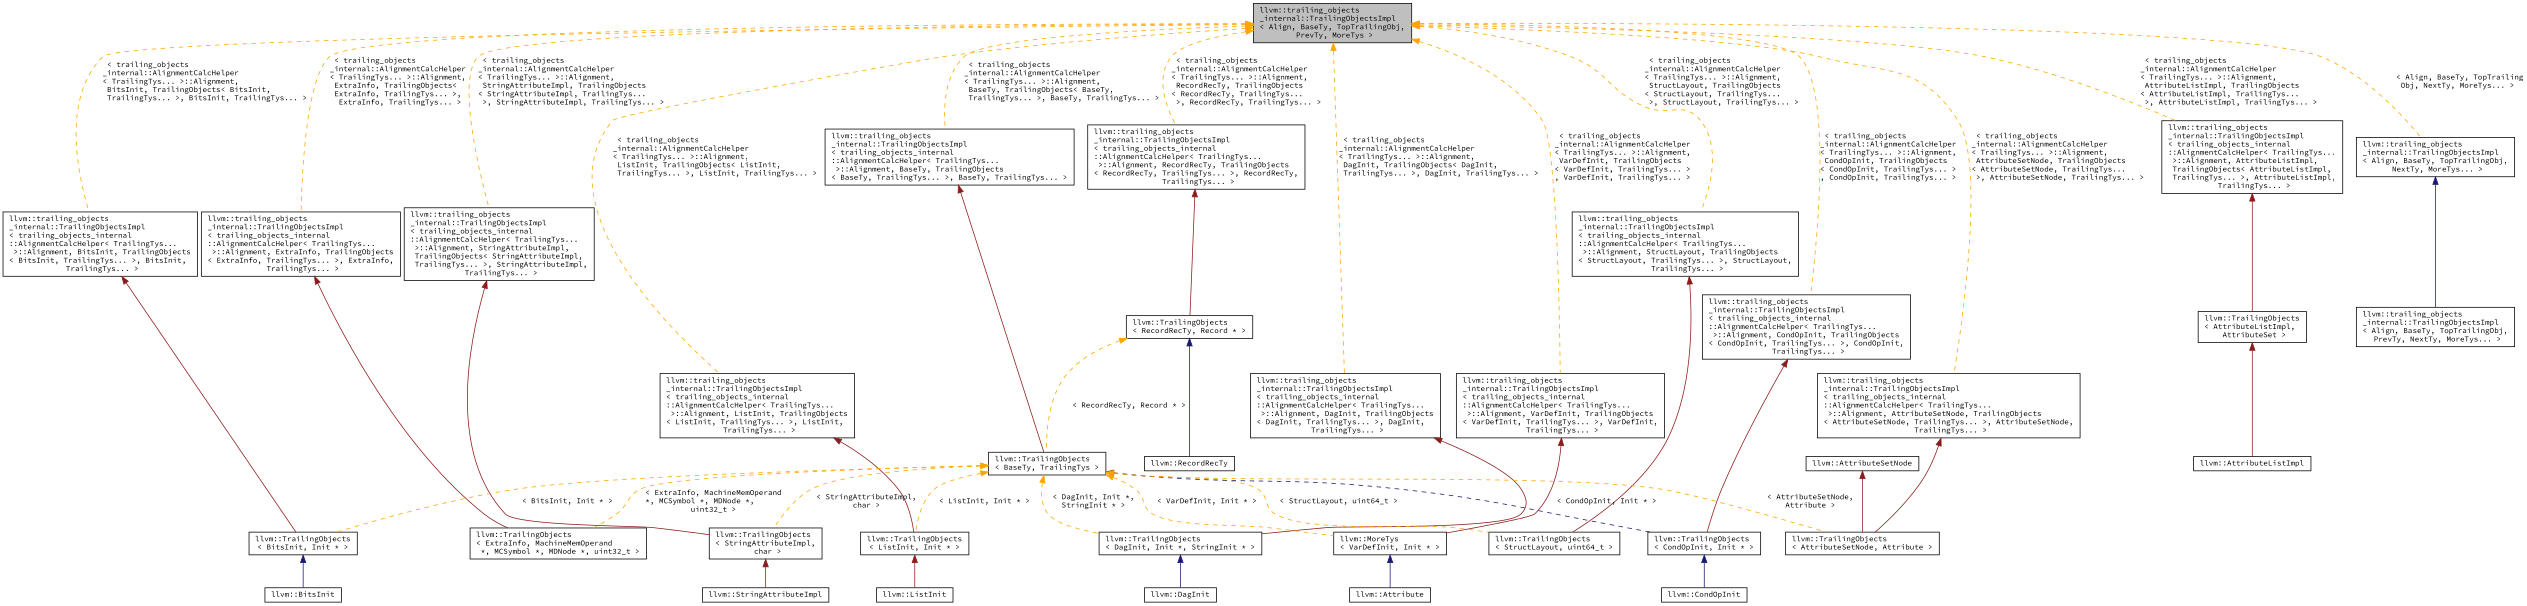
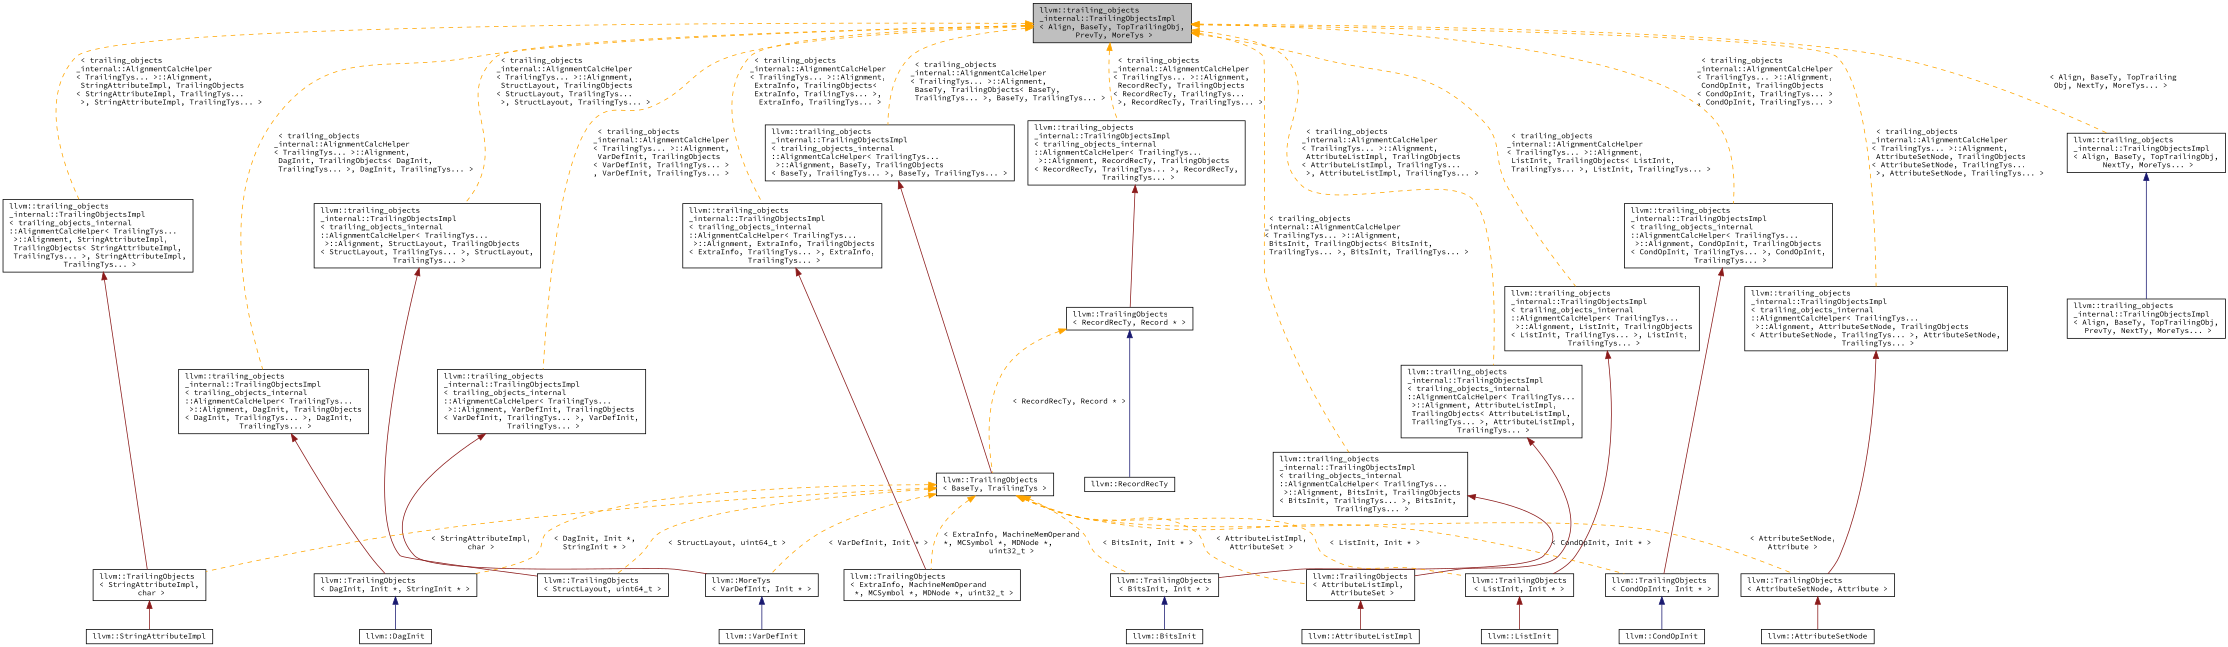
edge "llvm::TrailingObjects < CondOpInit, Init * >" -> "llvm::TrailingObjects < BaseTy, TrailingTys >": color midnightblue -> orange
edge "llvm::TrailingObjects < AttributeSetNode, Attribute >" -> "llvm::AttributeSetNode": reversed
edge "llvm::TrailingObjects < AttributeListImpl, AttributeSet >" -> "llvm::TrailingObjects < BaseTy, TrailingTys >": added, label "< AttributeListImpl, AttributeSet >"
node "llvm::Attribute": label "llvm::Attribute" -> "llvm::VarDefInit"
